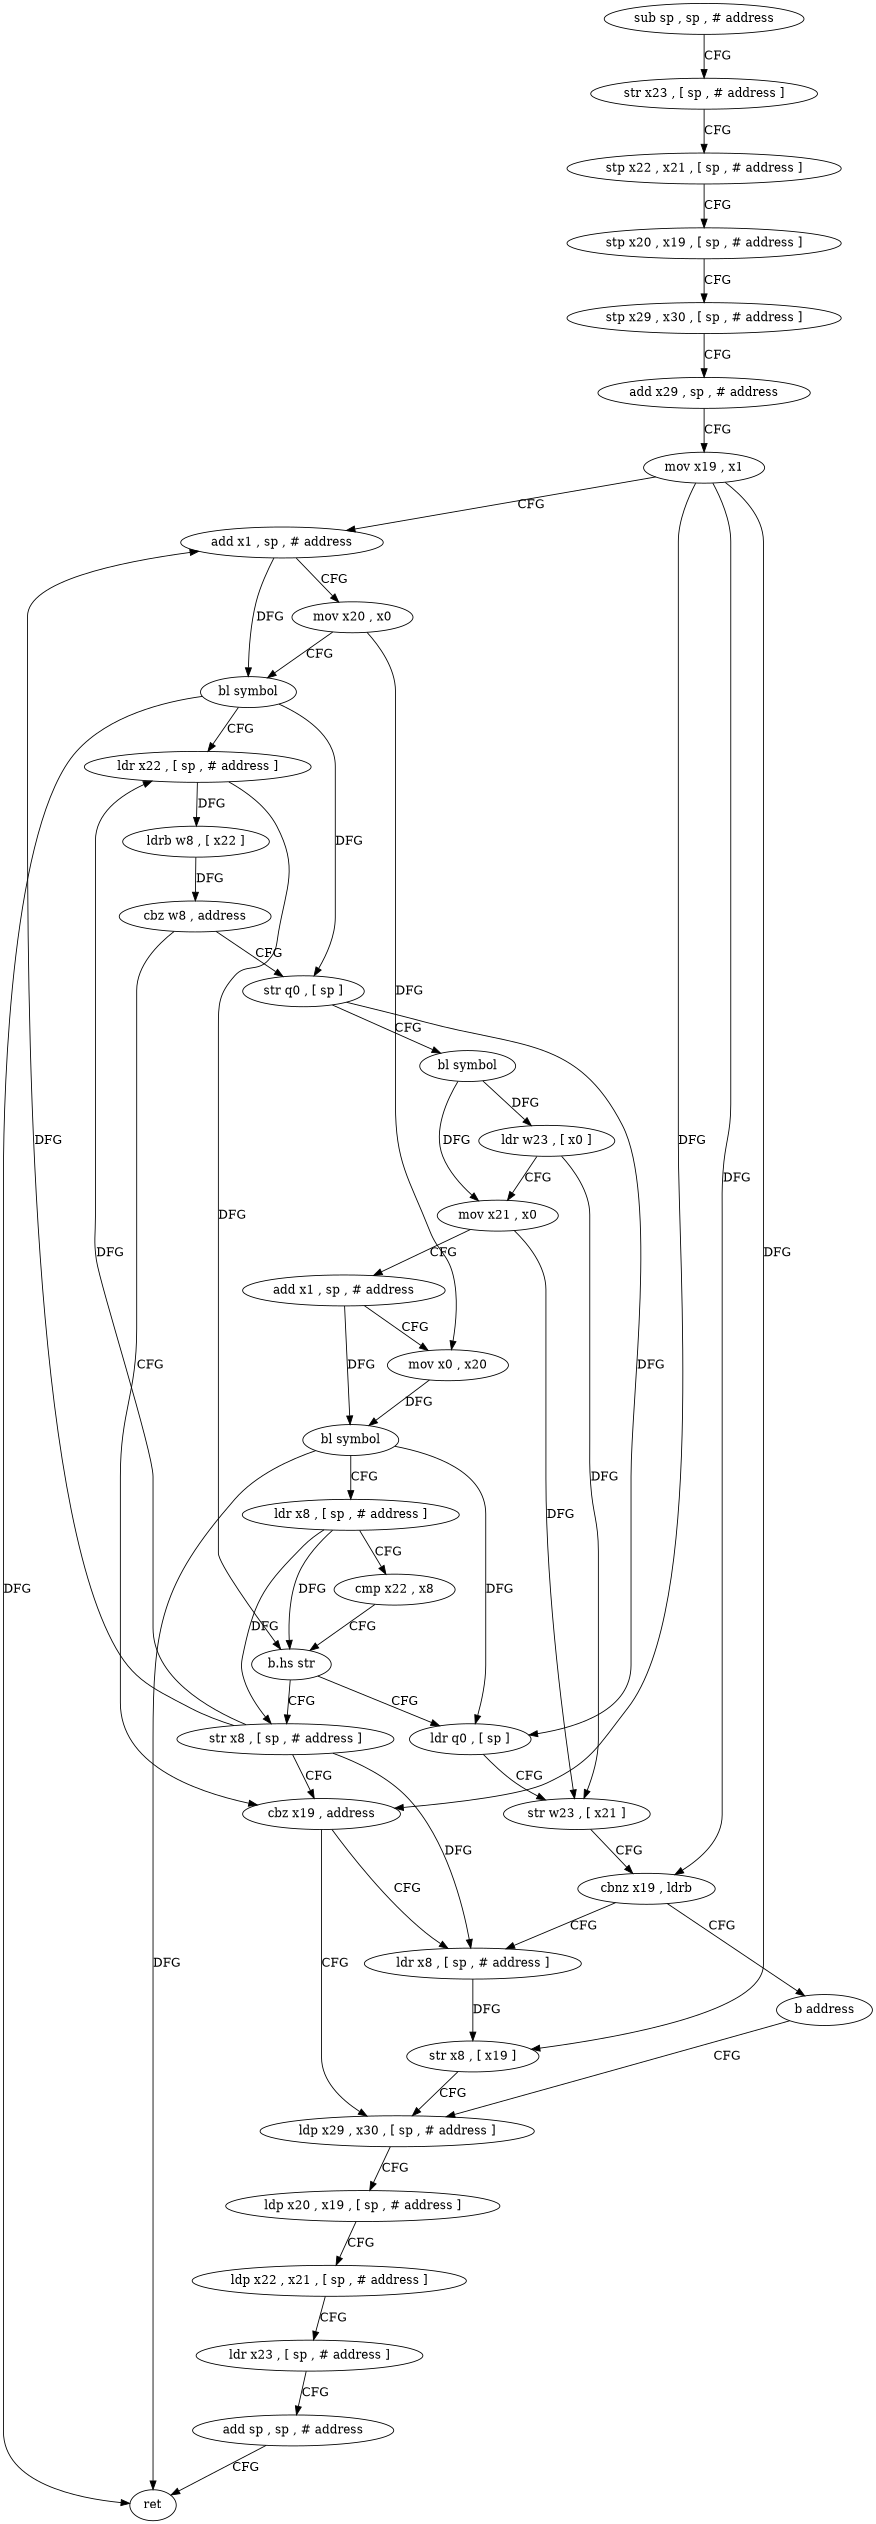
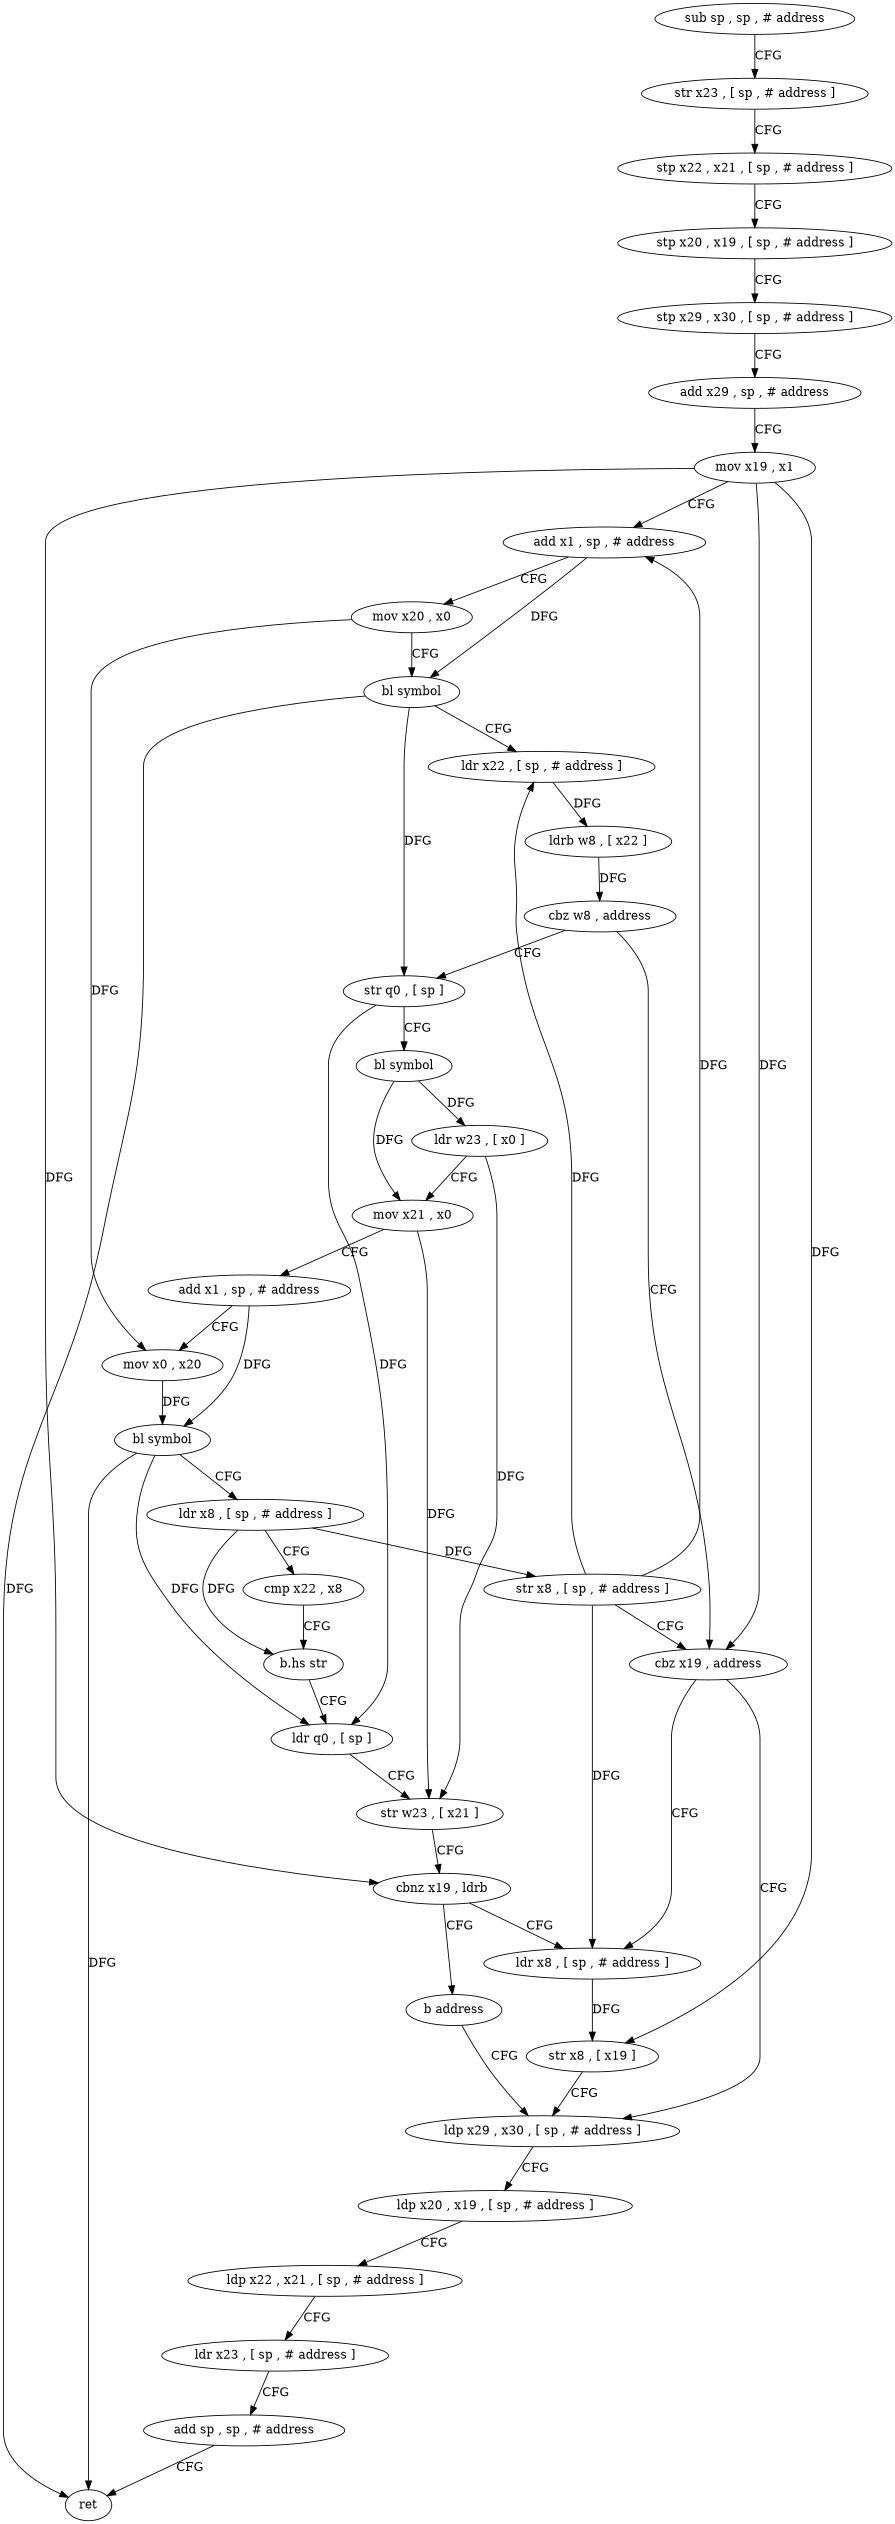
edge "ldr x22 , [ sp , # address ]" -> "b.hs str": removed, label "DFG"
edge "b.hs str" -> "str x8 , [ sp , # address ]": removed, label "CFG"
